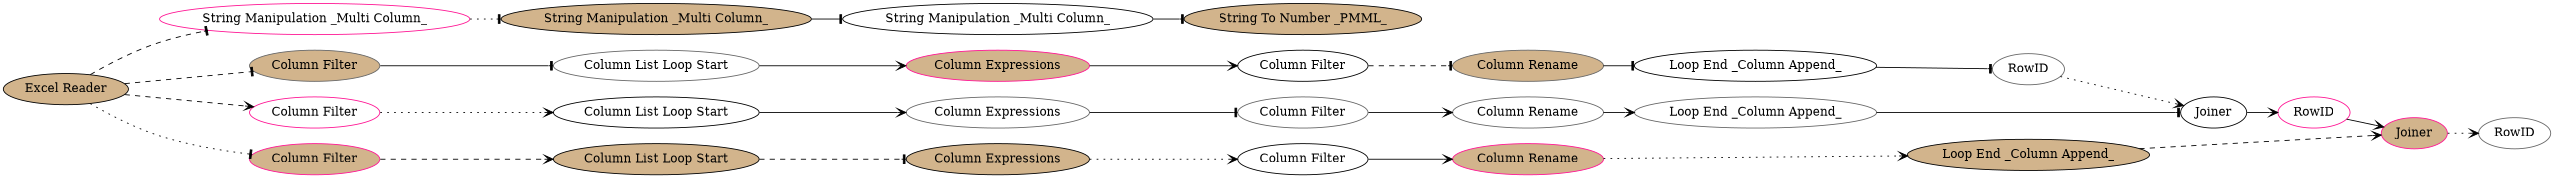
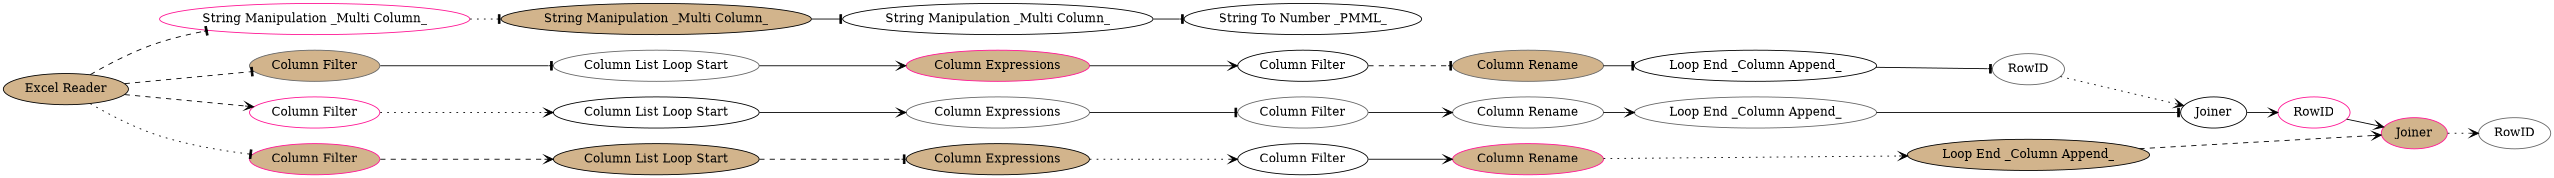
node "String To Number _PMML_": fillcolor tan -> white
